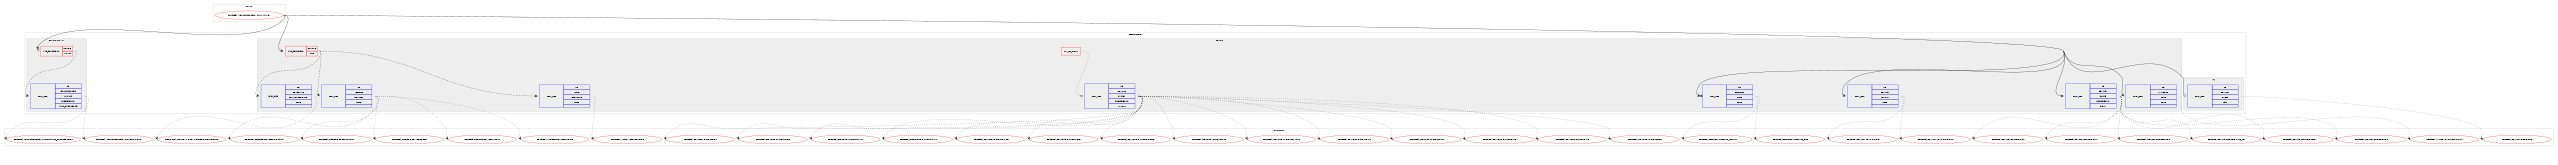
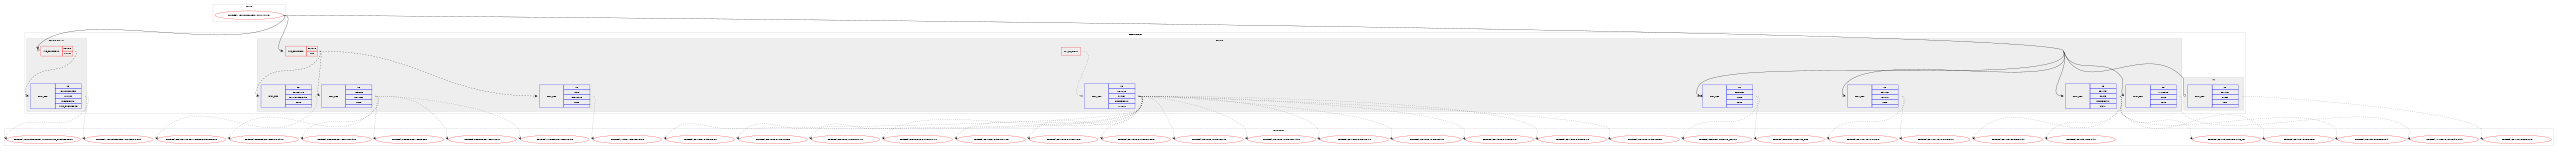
node "latexextra://dev-texlive/texlive-latexextra-2019-r2": label "latexextra://dev-texlive/texlive-latexextra-2019-r2" -> "portage://dev-texlive/texlive-latexextra-2019-r2"
node "portage://app-doc/base-1.8.14-r1": label "portage://app-doc/base-1.8.14-r1" -> "portage://app-doc/doxygen-1.8.14-r1"
node "portage://dev-util/cmake-3.14.6": label "portage://dev-util/cmake-3.14.6" -> "portage://dev-util/sci-3.14.6"
node "portage://dev-util/cmake-3.13.5": removed
node "portage://dev-util/cmake-3.15.5": label "portage://dev-util/cmake-3.15.5" -> "portage://dev-util/lang-3.15.5"
